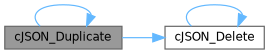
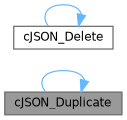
edge "cJSON_Duplicate" -> "cJSON_Delete": removed
